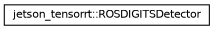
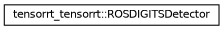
node "jetson_tensorrt::ROSDIGITSDetector": label "jetson_tensorrt::ROSDIGITSDetector" -> "tensorrt_tensorrt::ROSDIGITSDetector"
